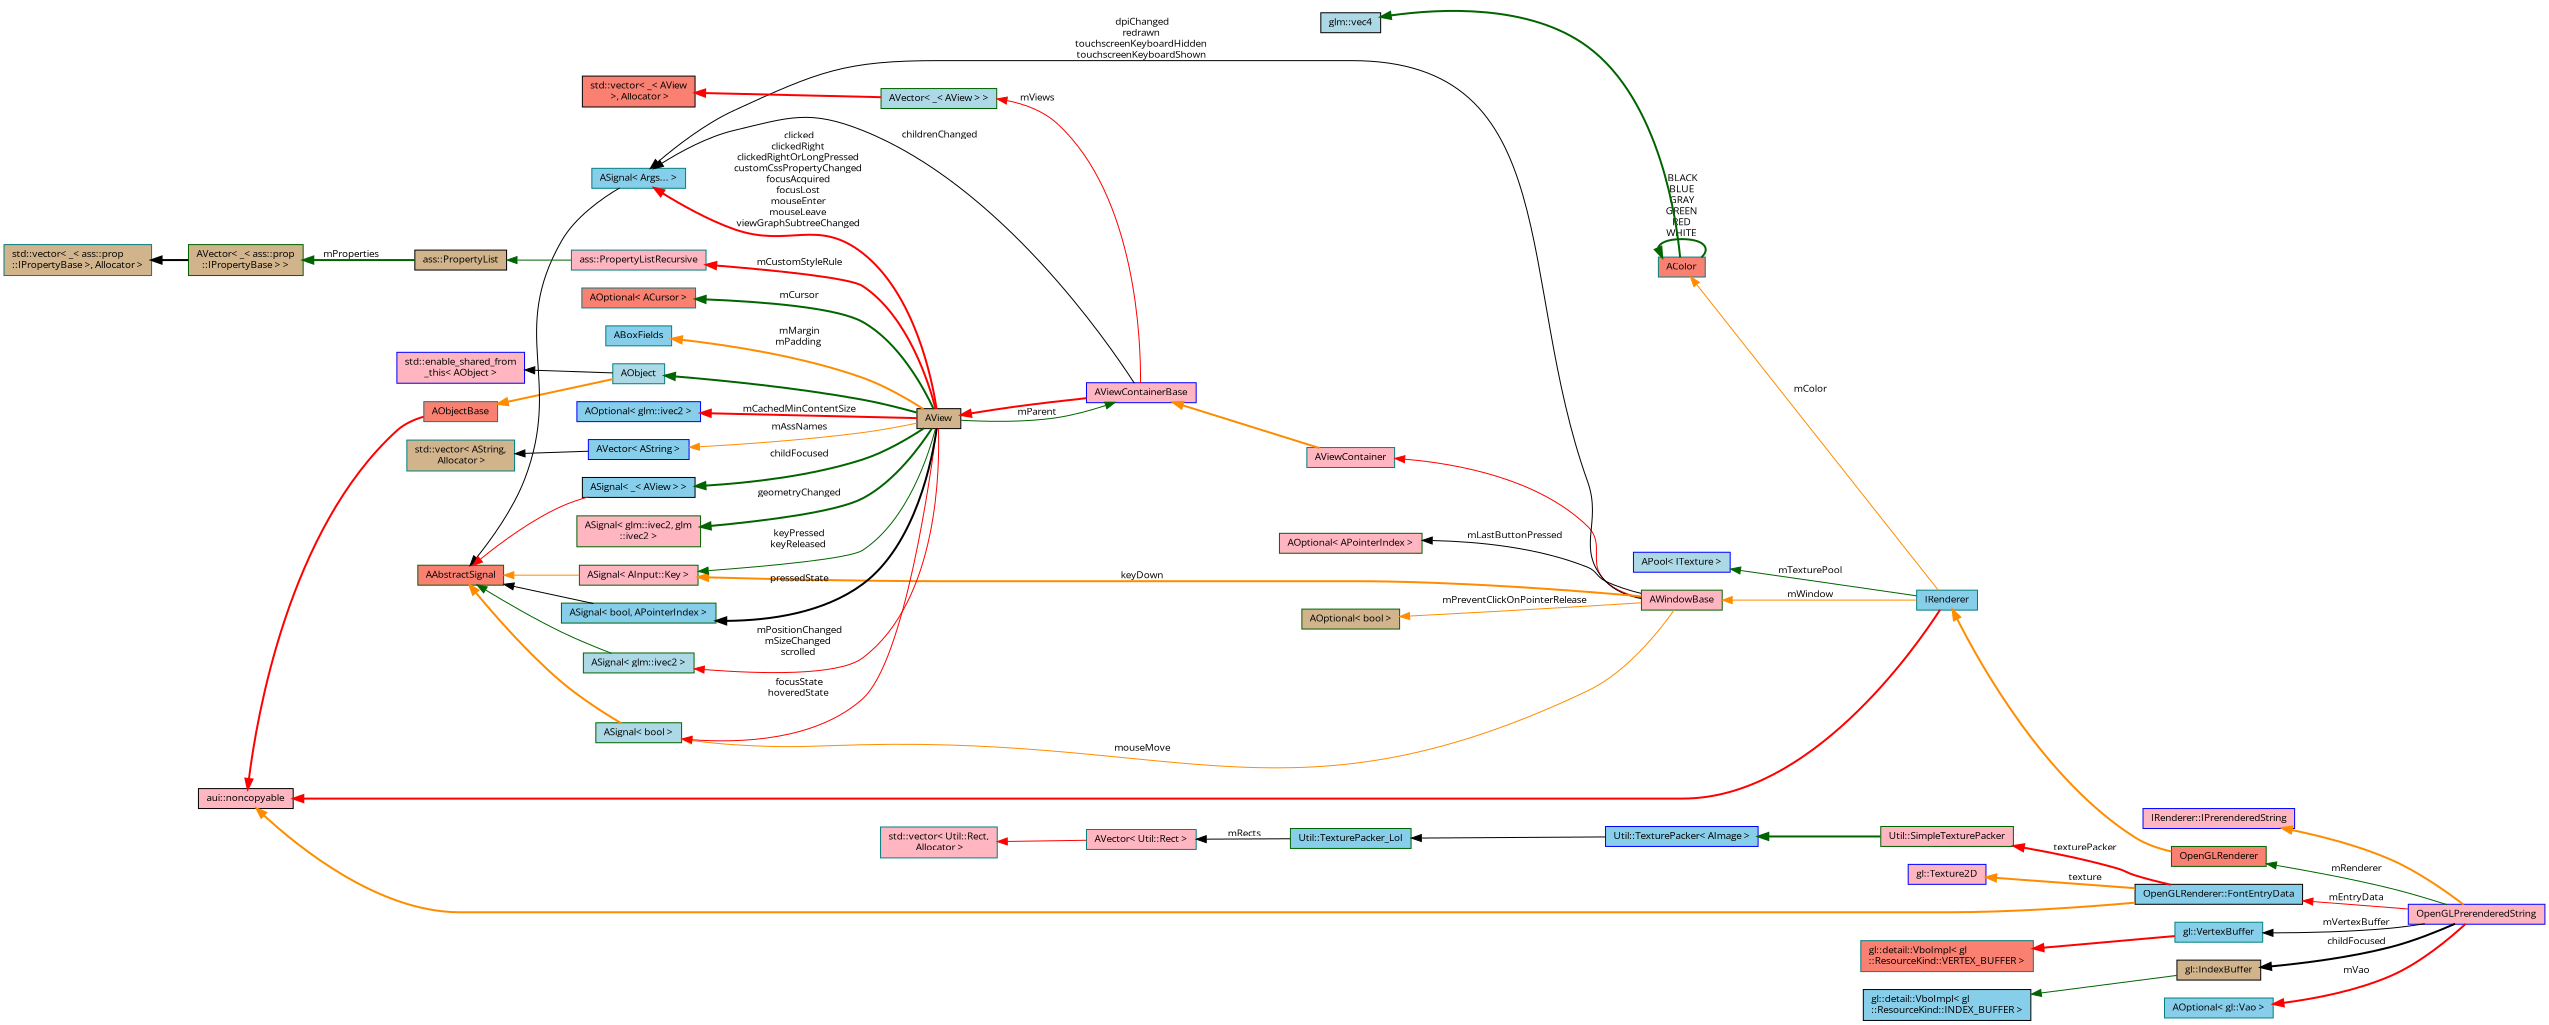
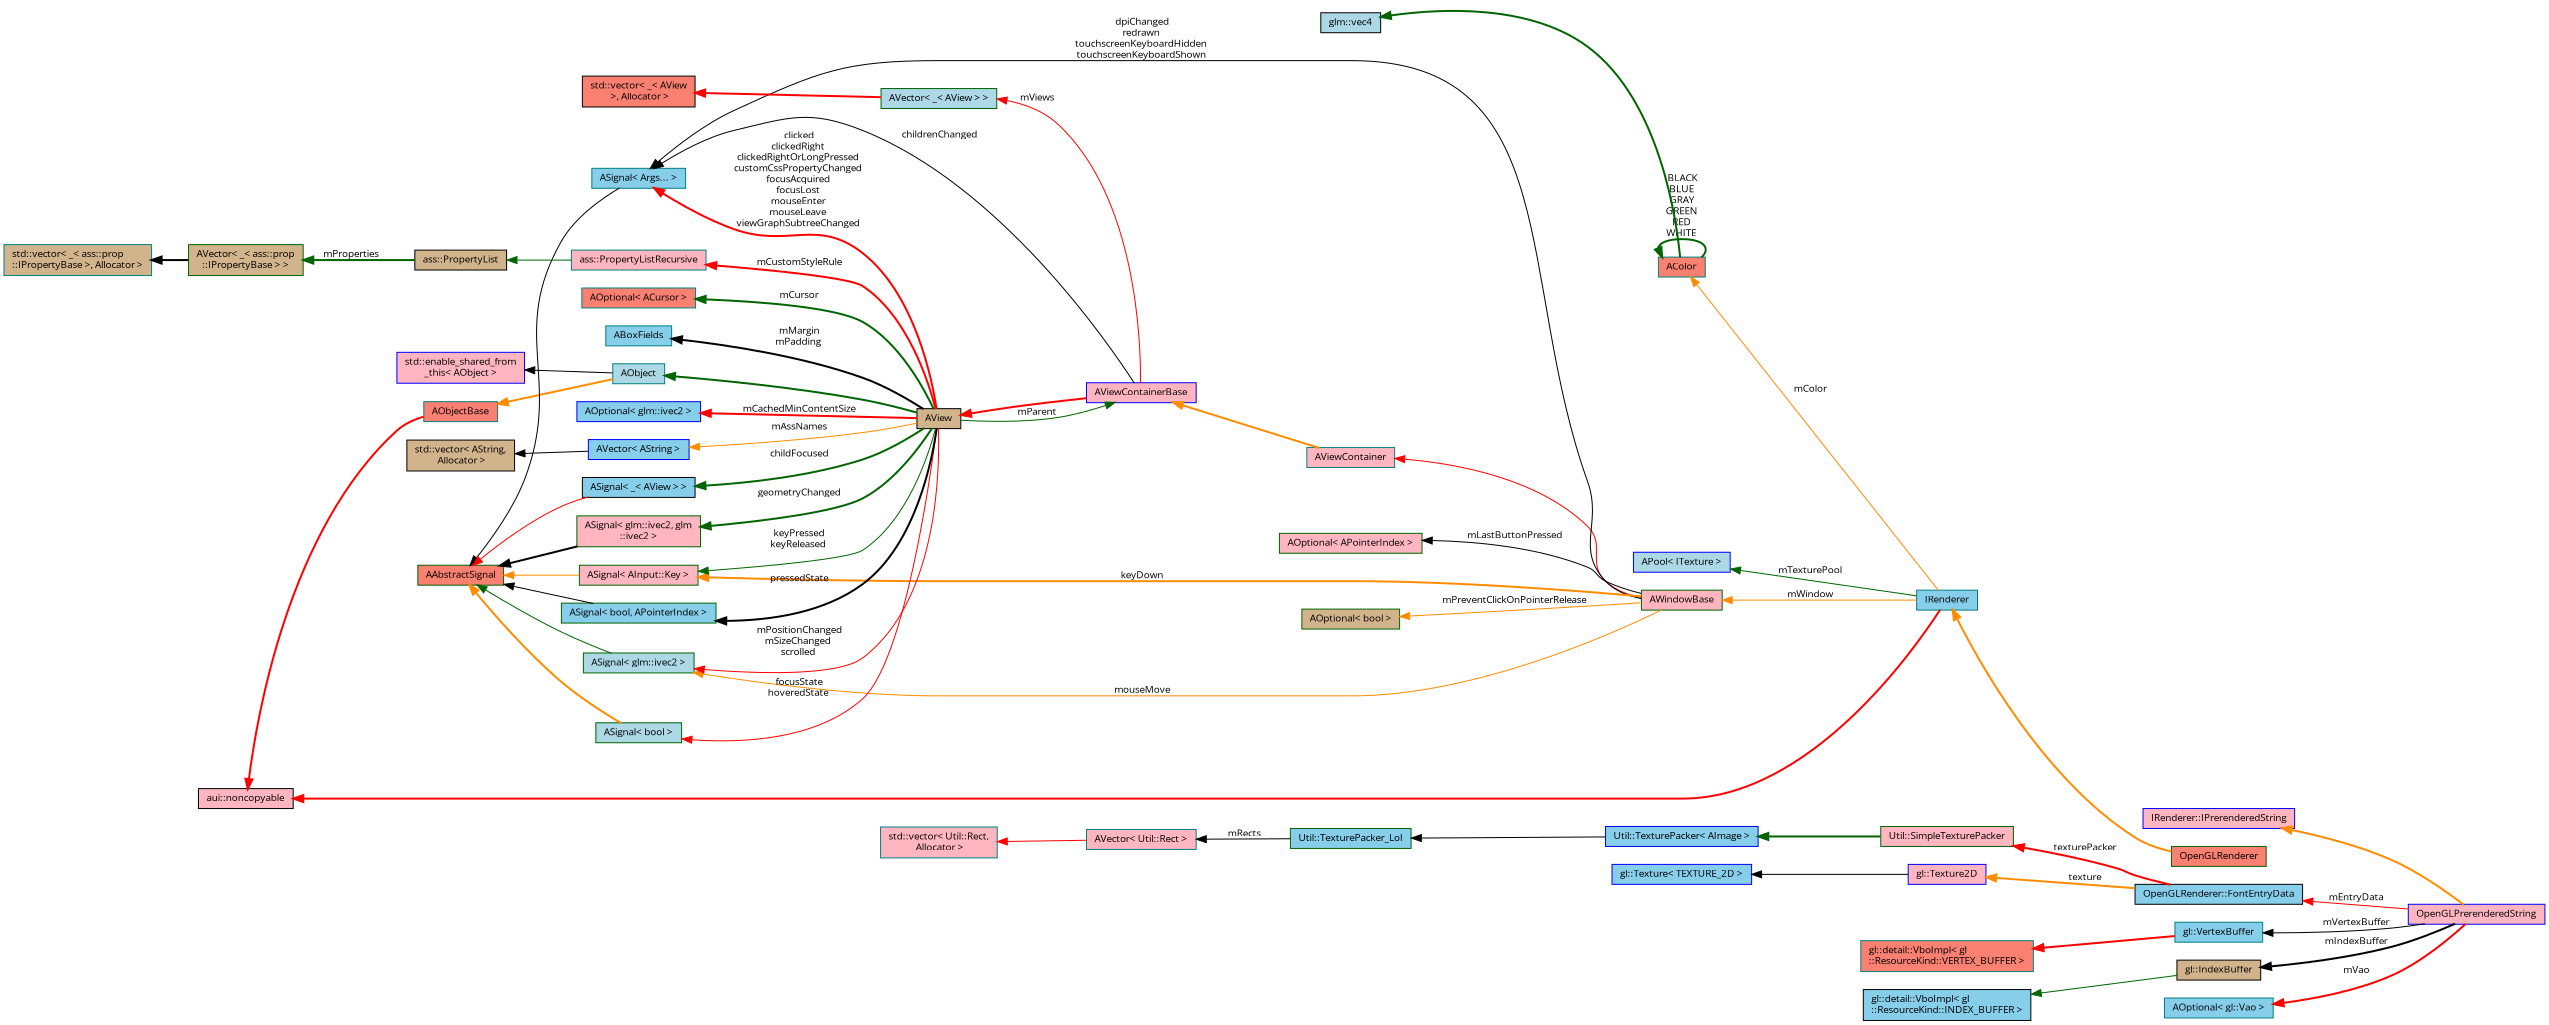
edge "AView" -> "ABoxFields": color darkorange -> black
node "std::vector< AString, Allocator >": color teal -> black
edge "ASignal< glm::ivec2, glm ::ivec2 >" -> "AAbstractSignal": added
edge "AWindowBase" -> "ASignal< bool >": now "AWindowBase" -> "ASignal< glm::ivec2 >"
node "gl::Texture< TEXTURE_2D >": added
edge "OpenGLPrerenderedString" -> "OpenGLRenderer": removed, label "mRenderer"
edge "OpenGLRenderer::FontEntryData" -> "aui::noncopyable": removed
edge "OpenGLPrerenderedString" -> "gl::IndexBuffer": label " childFocused" -> " mIndexBuffer"
